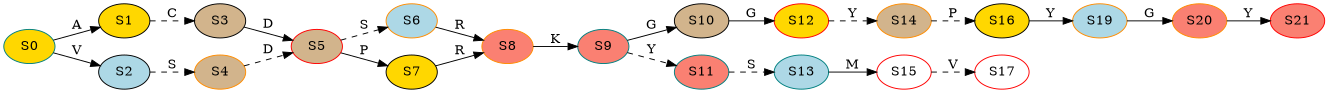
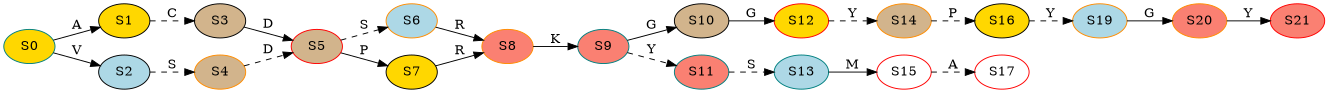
edge "S16" -> "S19": style solid -> dashed
edge "S15" -> "S17": label "V" -> "A"
